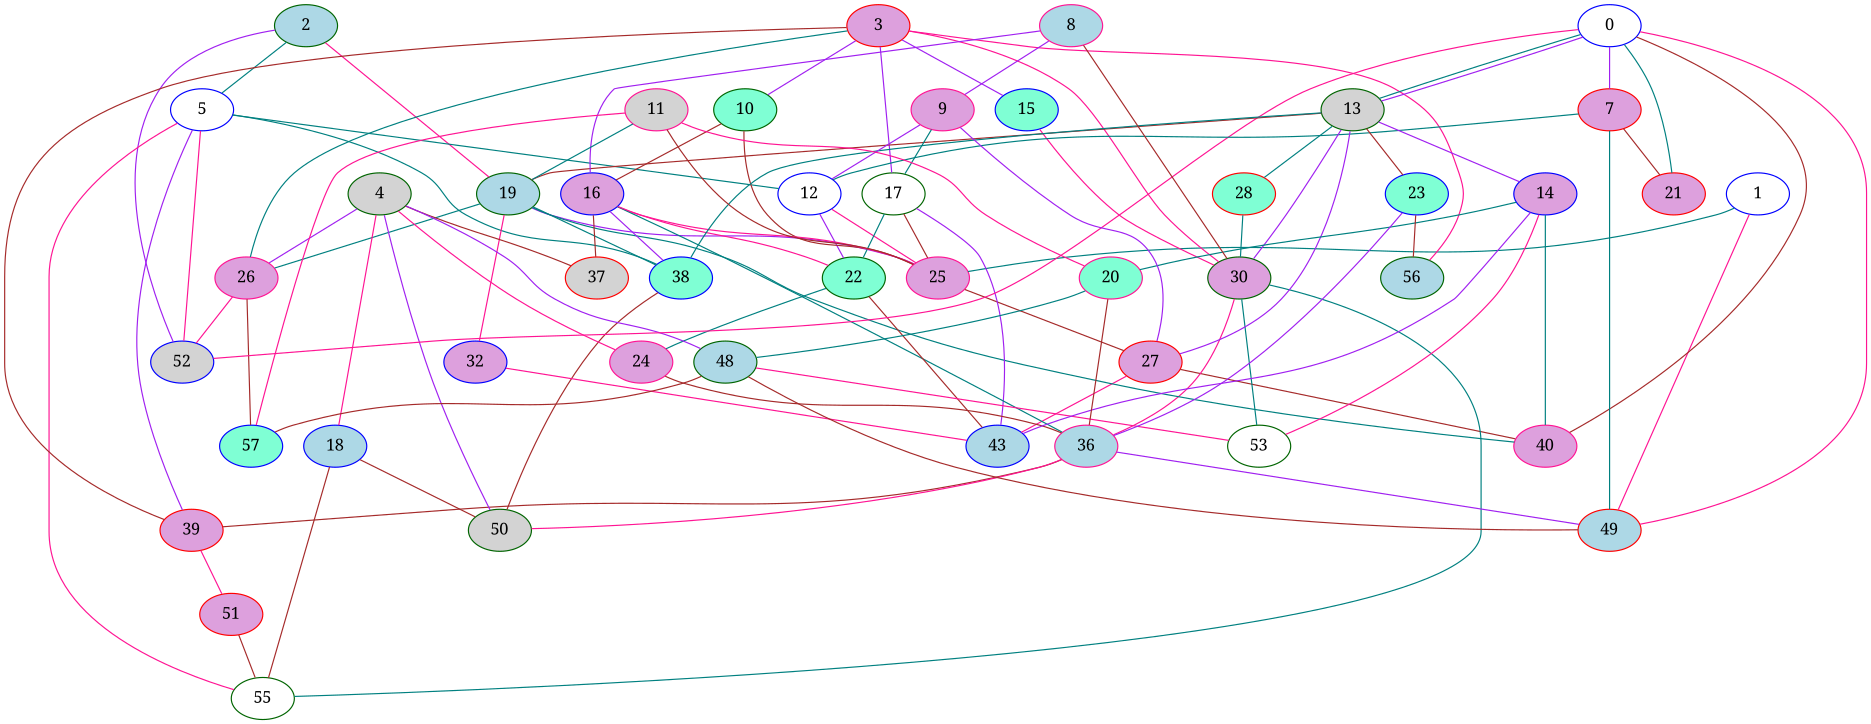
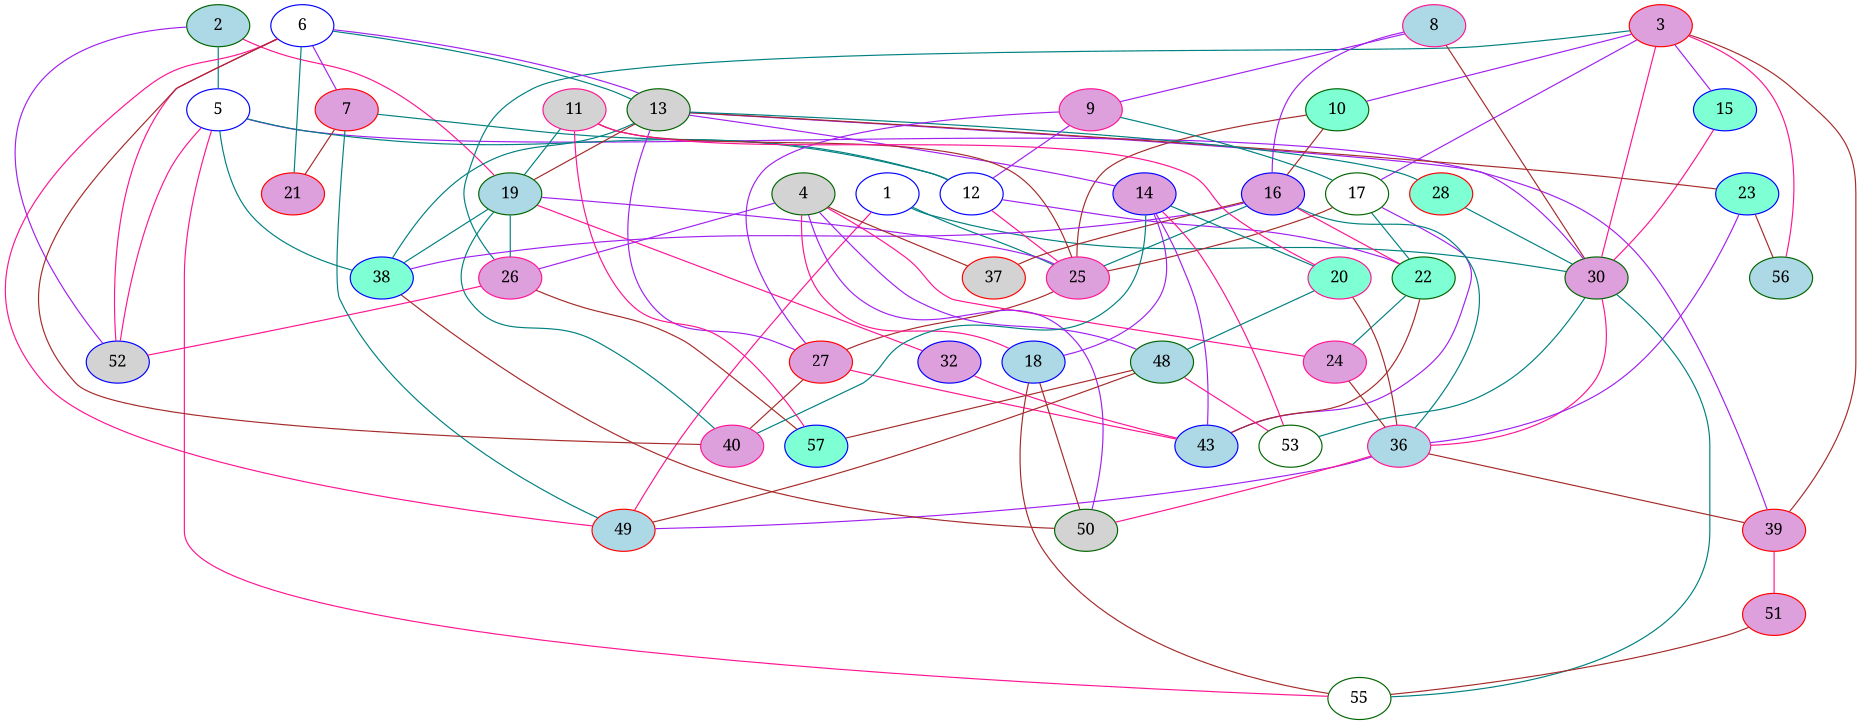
node "0": label "0" -> "6"
edge "16" -- "25": color deeppink -> teal
edge "1" -- "30": added
edge "14" -- "18": added
